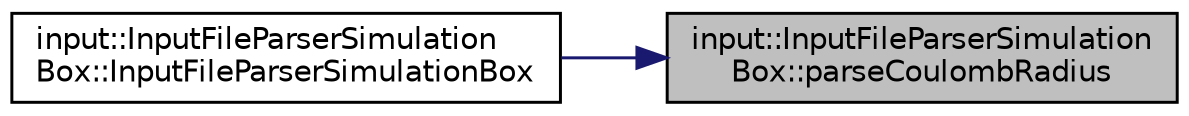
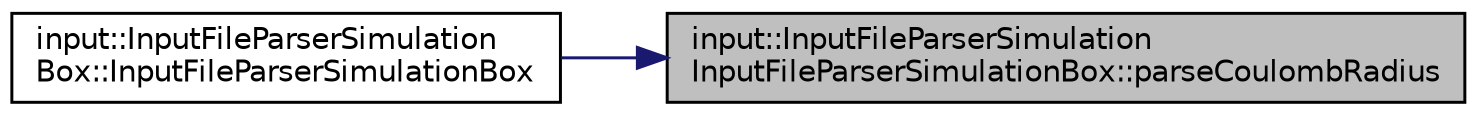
node "input::InputFileParserSimulation Box::parseCoulombRadius": label "input::InputFileParserSimulation Box::parseCoulombRadius" -> "input::InputFileParserSimulation InputFileParserSimulationBox::parseCoulombRadius"
